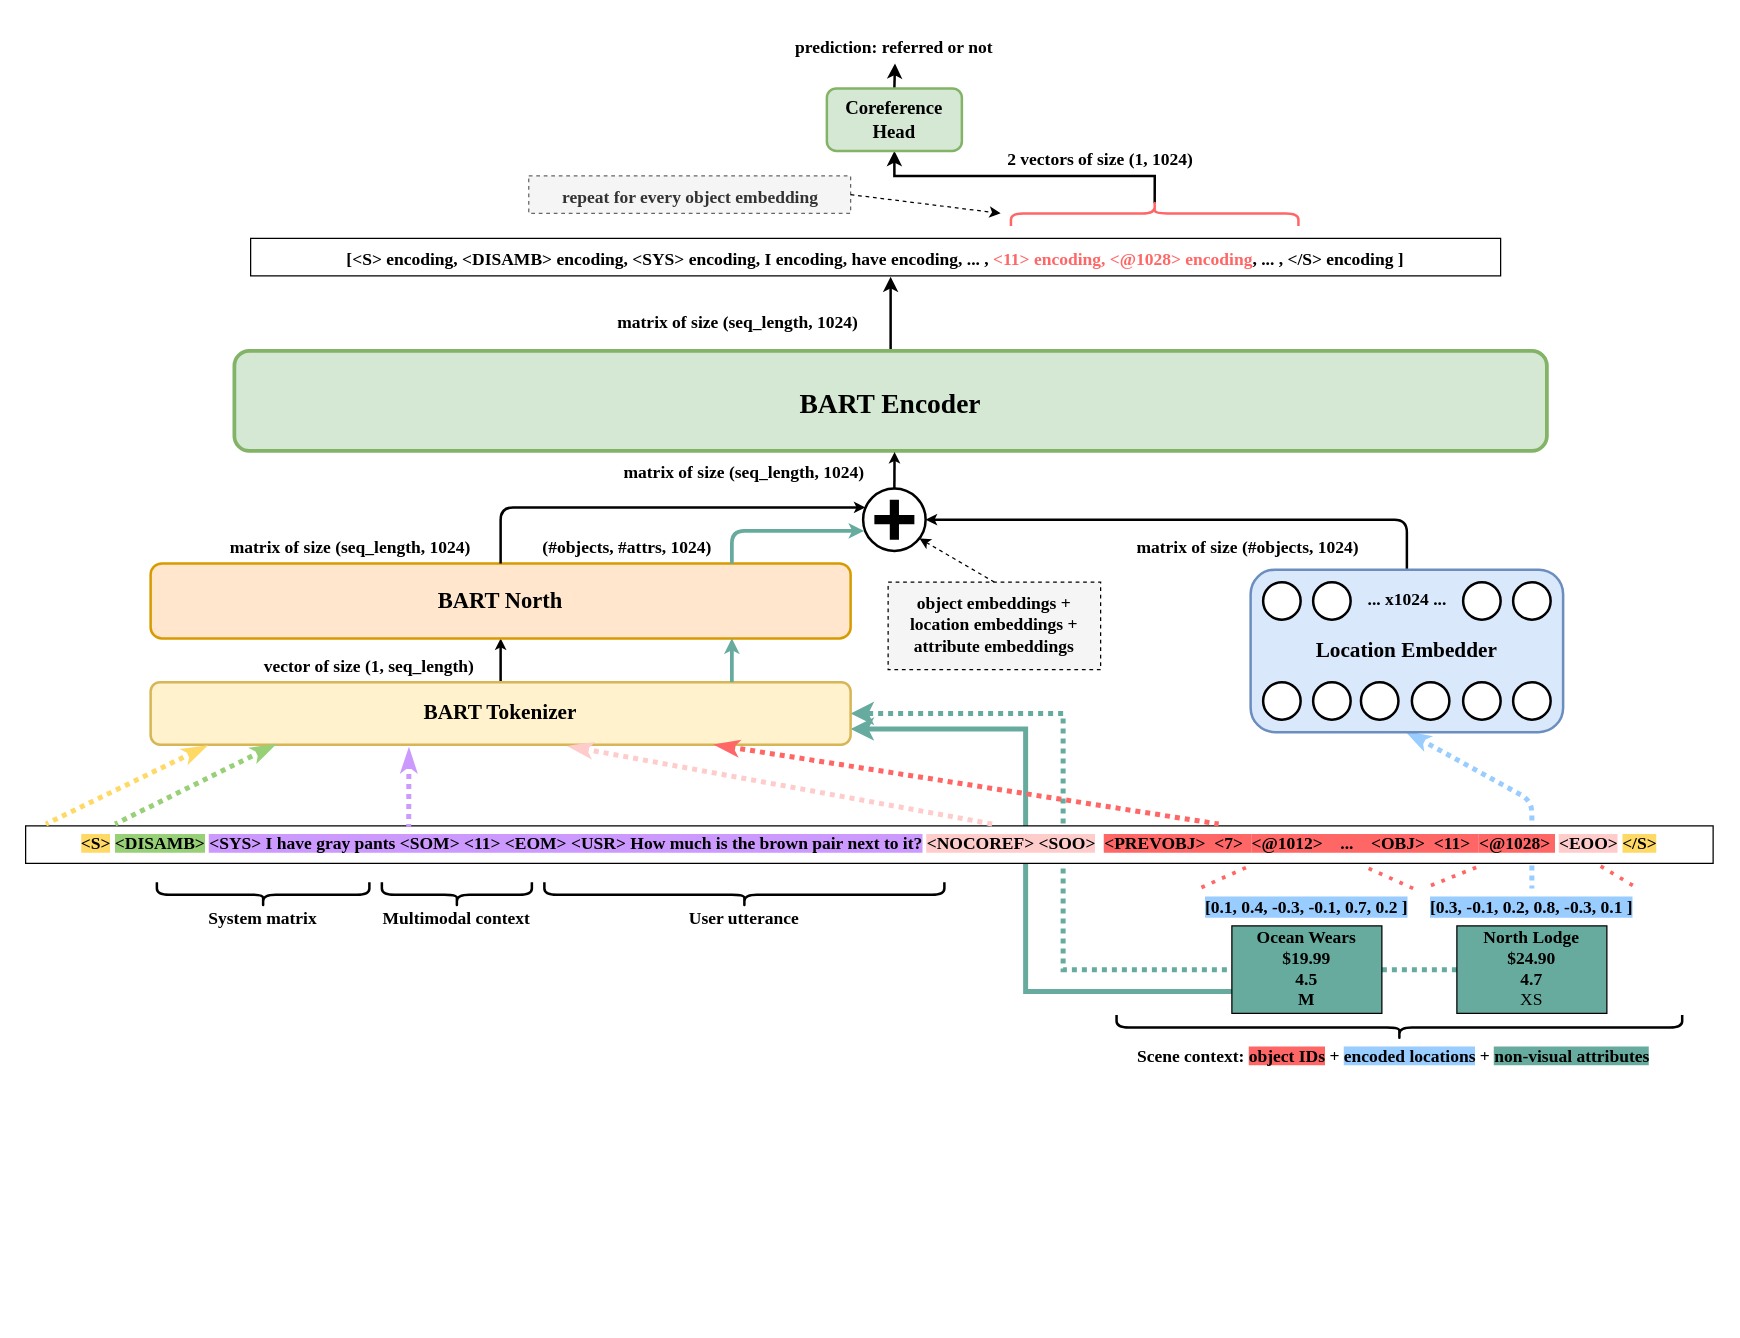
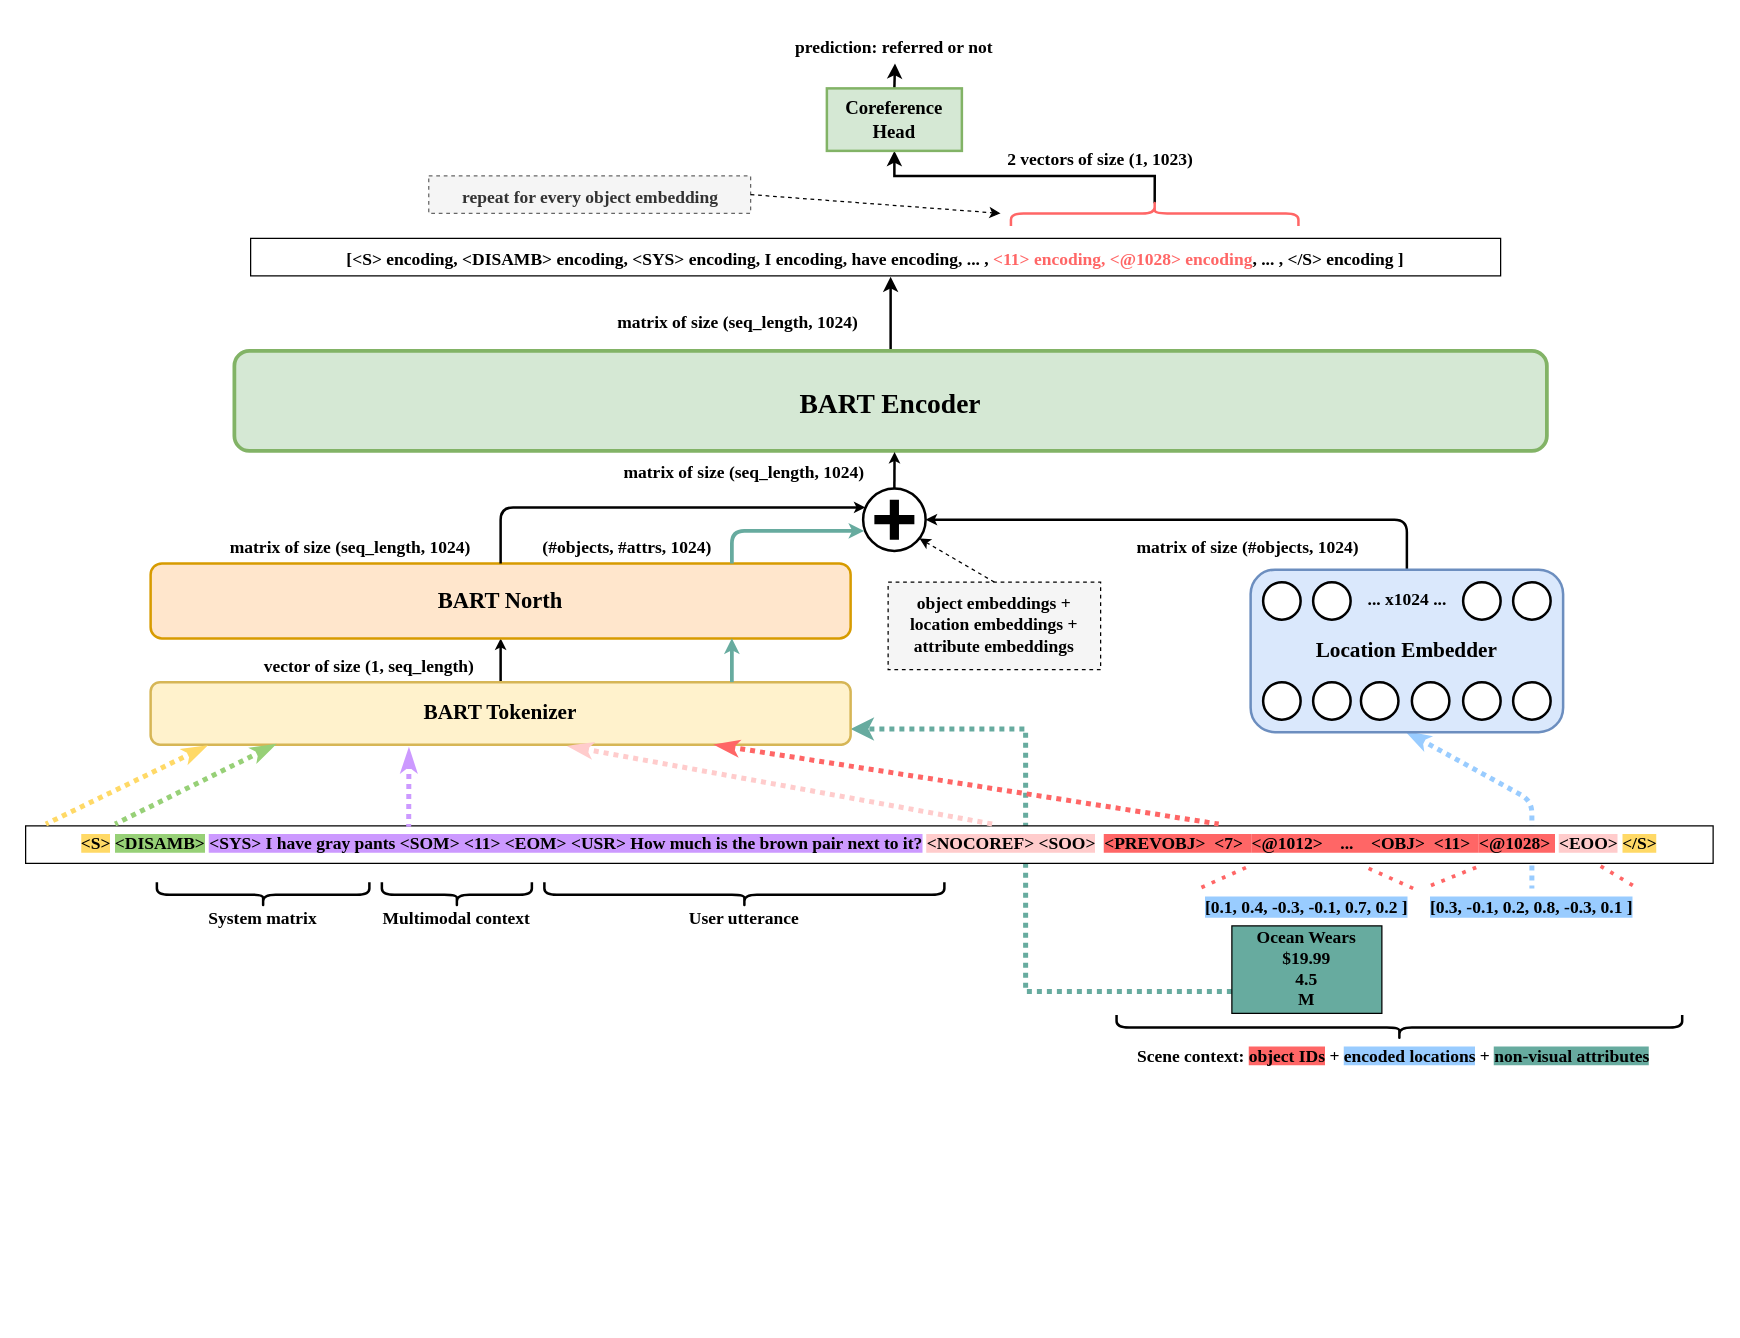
node "Coreference Head": shape rounded rectangle -> rectangle
node "2 vectors of size (1, 1024)": label "2 vectors of size (1, 1024)" -> "2 vectors of size (1, 1023)"
node "repeat for every object embedding": moved (690, 194) -> (590, 194)
edge "North Lodge $24.90 4.7 XS" -> "BART Tokenizer": removed
node "North Lodge $24.90 4.7 XS": removed
edge "Ocean Wears $19.99 4.5 M" -> "BART Tokenizer": style solid -> dashed
